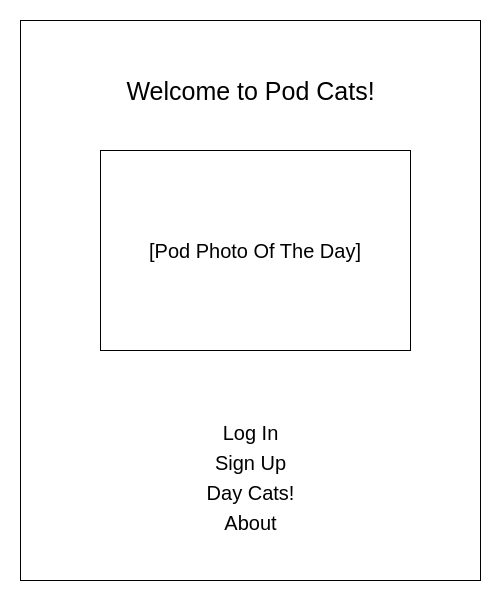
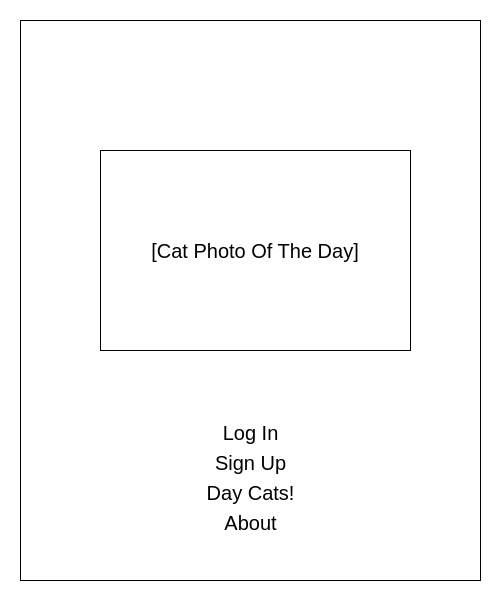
node "Welcome to Pod Cats!": removed
node "[Pod Photo Of The Day]": label "[Pod Photo Of The Day]" -> "[Cat Photo Of The Day]"
